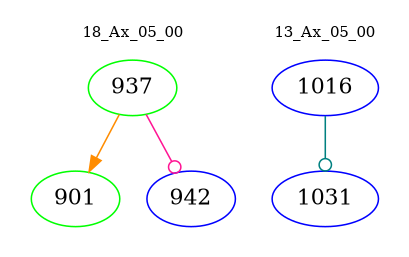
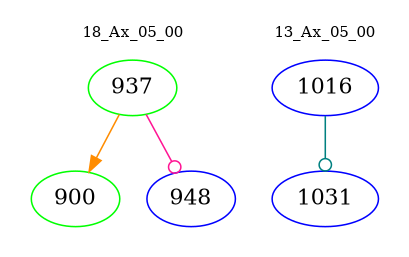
node "901": label "901" -> "900"
node "942": label "942" -> "948"
